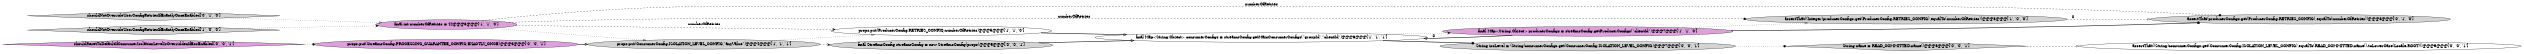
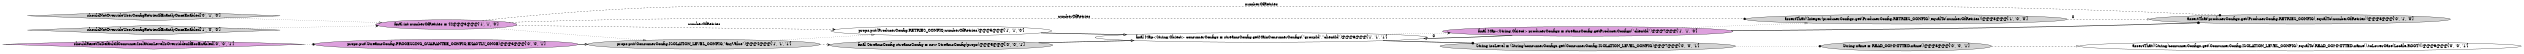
node "String name = READ_COMMITTED.name()@@@8@@@['0', '0', '1']": shape diamond -> ellipse
